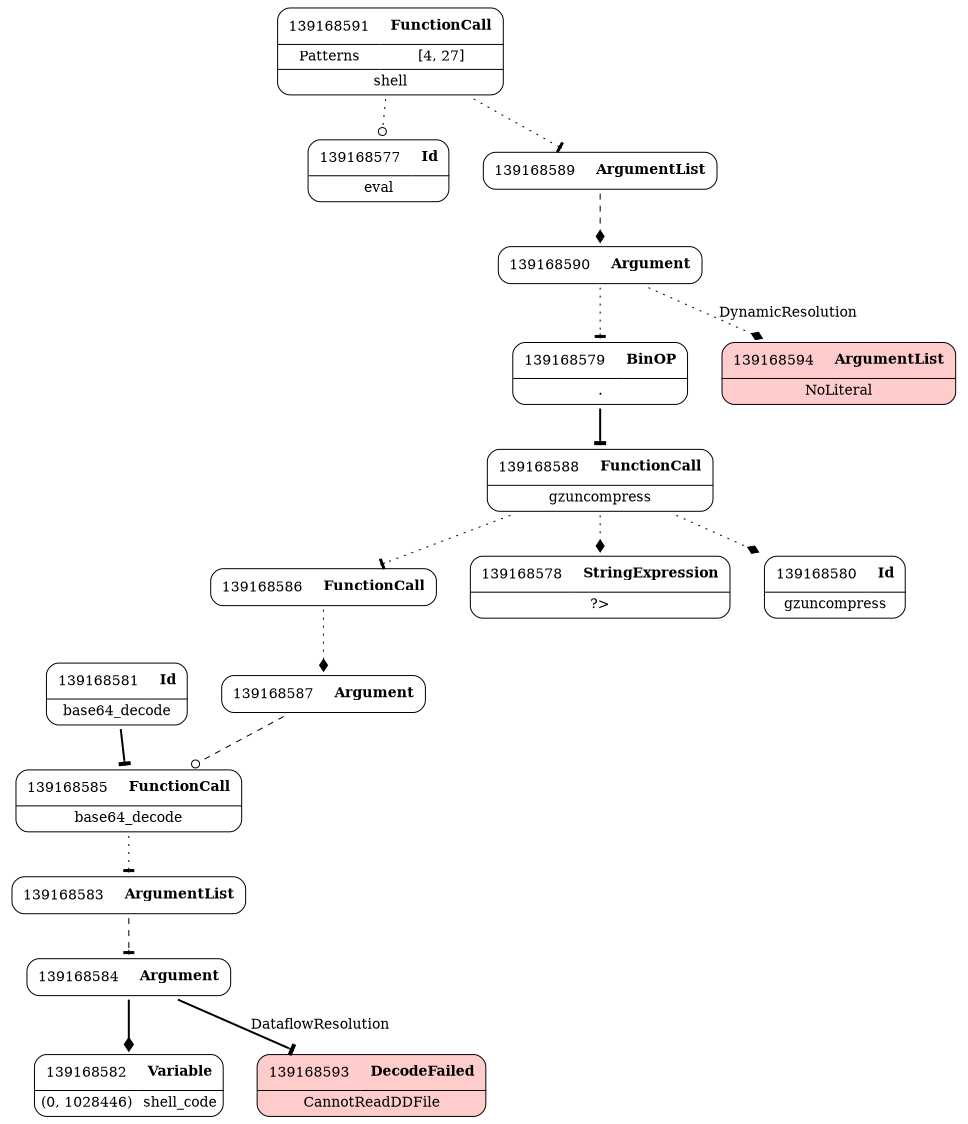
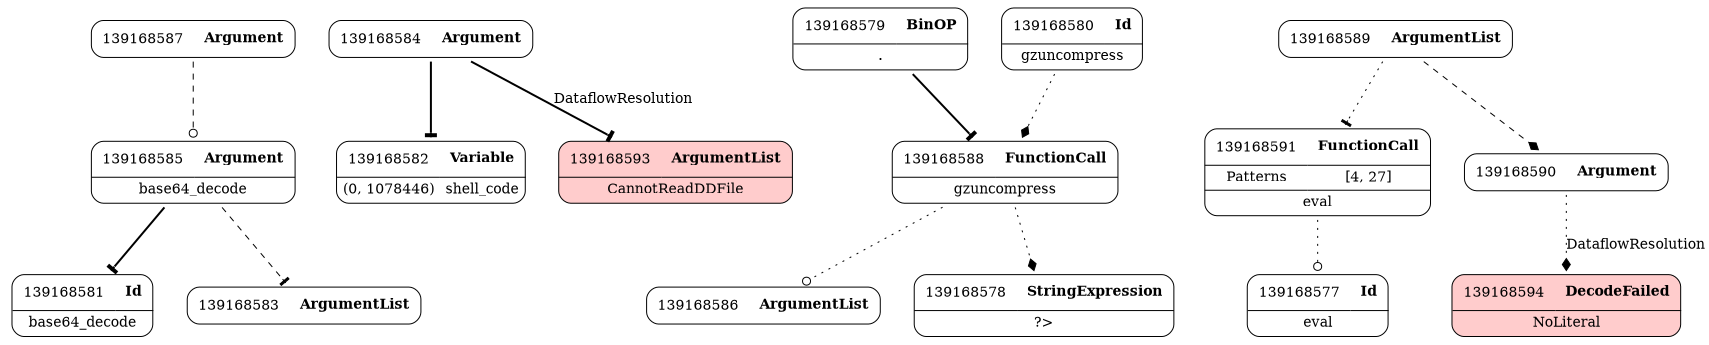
node "139168591": text "shell" -> "eval"
edge "139168591" -> "139168589": reversed
edge "139168590" -> "139168579": removed
edge "139168590" -> "139168594": label "DynamicResolution" -> "DataflowResolution"
node "139168594": text "ArgumentList" -> "DecodeFailed"
edge "139168588" -> "139168580": reversed
edge "139168588" -> "139168586": arrowhead tee -> odot
node "139168586": text "FunctionCall" -> "ArgumentList"
edge "139168586" -> "139168587": removed
edge "139168581" -> "139168585": reversed
node "139168585": text "FunctionCall" -> "Argument"
edge "139168585" -> "139168583": style dotted -> dashed
edge "139168583" -> "139168584": removed
edge "139168584" -> "139168582": arrowhead diamond -> tee
node "139168593": text "DecodeFailed" -> "ArgumentList"
node "139168582": text "(0, 1028446)" -> "(0, 1078446)"
